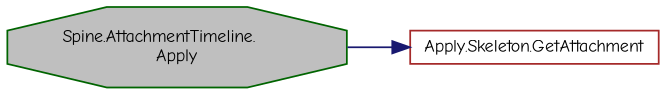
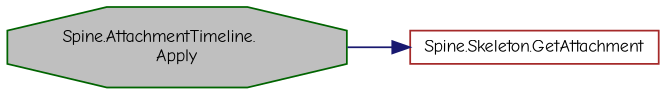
node "Apply.Skeleton.GetAttachment": label "Apply.Skeleton.GetAttachment" -> "Spine.Skeleton.GetAttachment"
